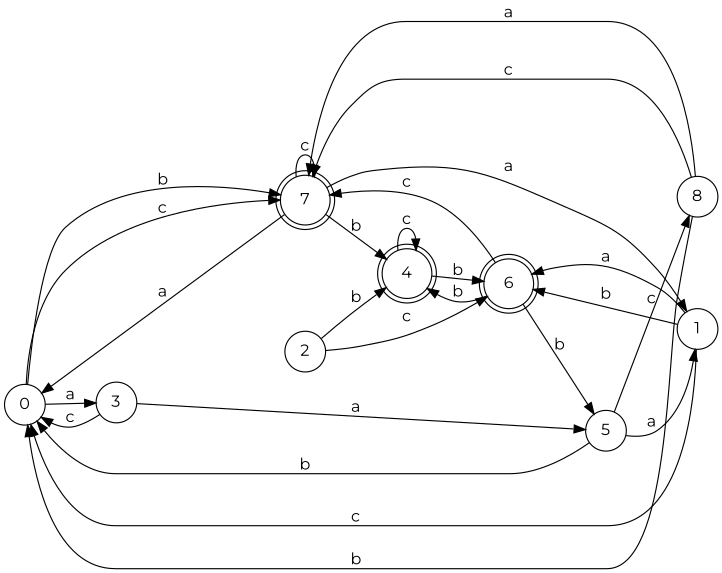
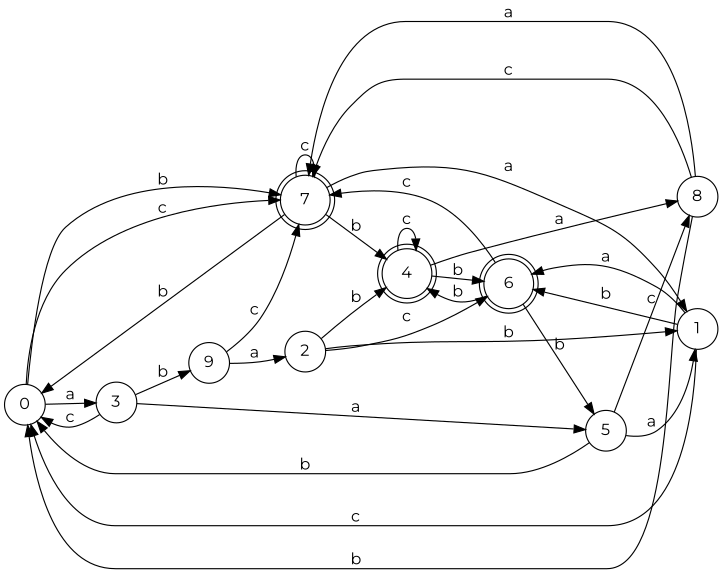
edge "4" -> "8": added, label "a"
edge "7" -> "0": label "a" -> "b"
edge "2" -> "1": added, label "b"
node "9": added
